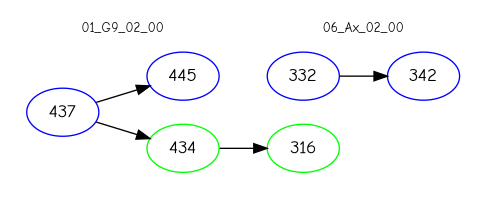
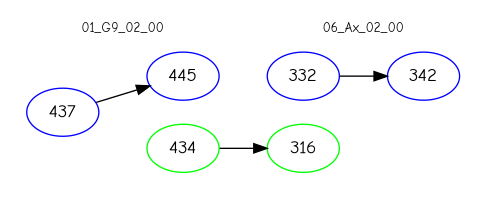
edge "437" -> "434": removed
